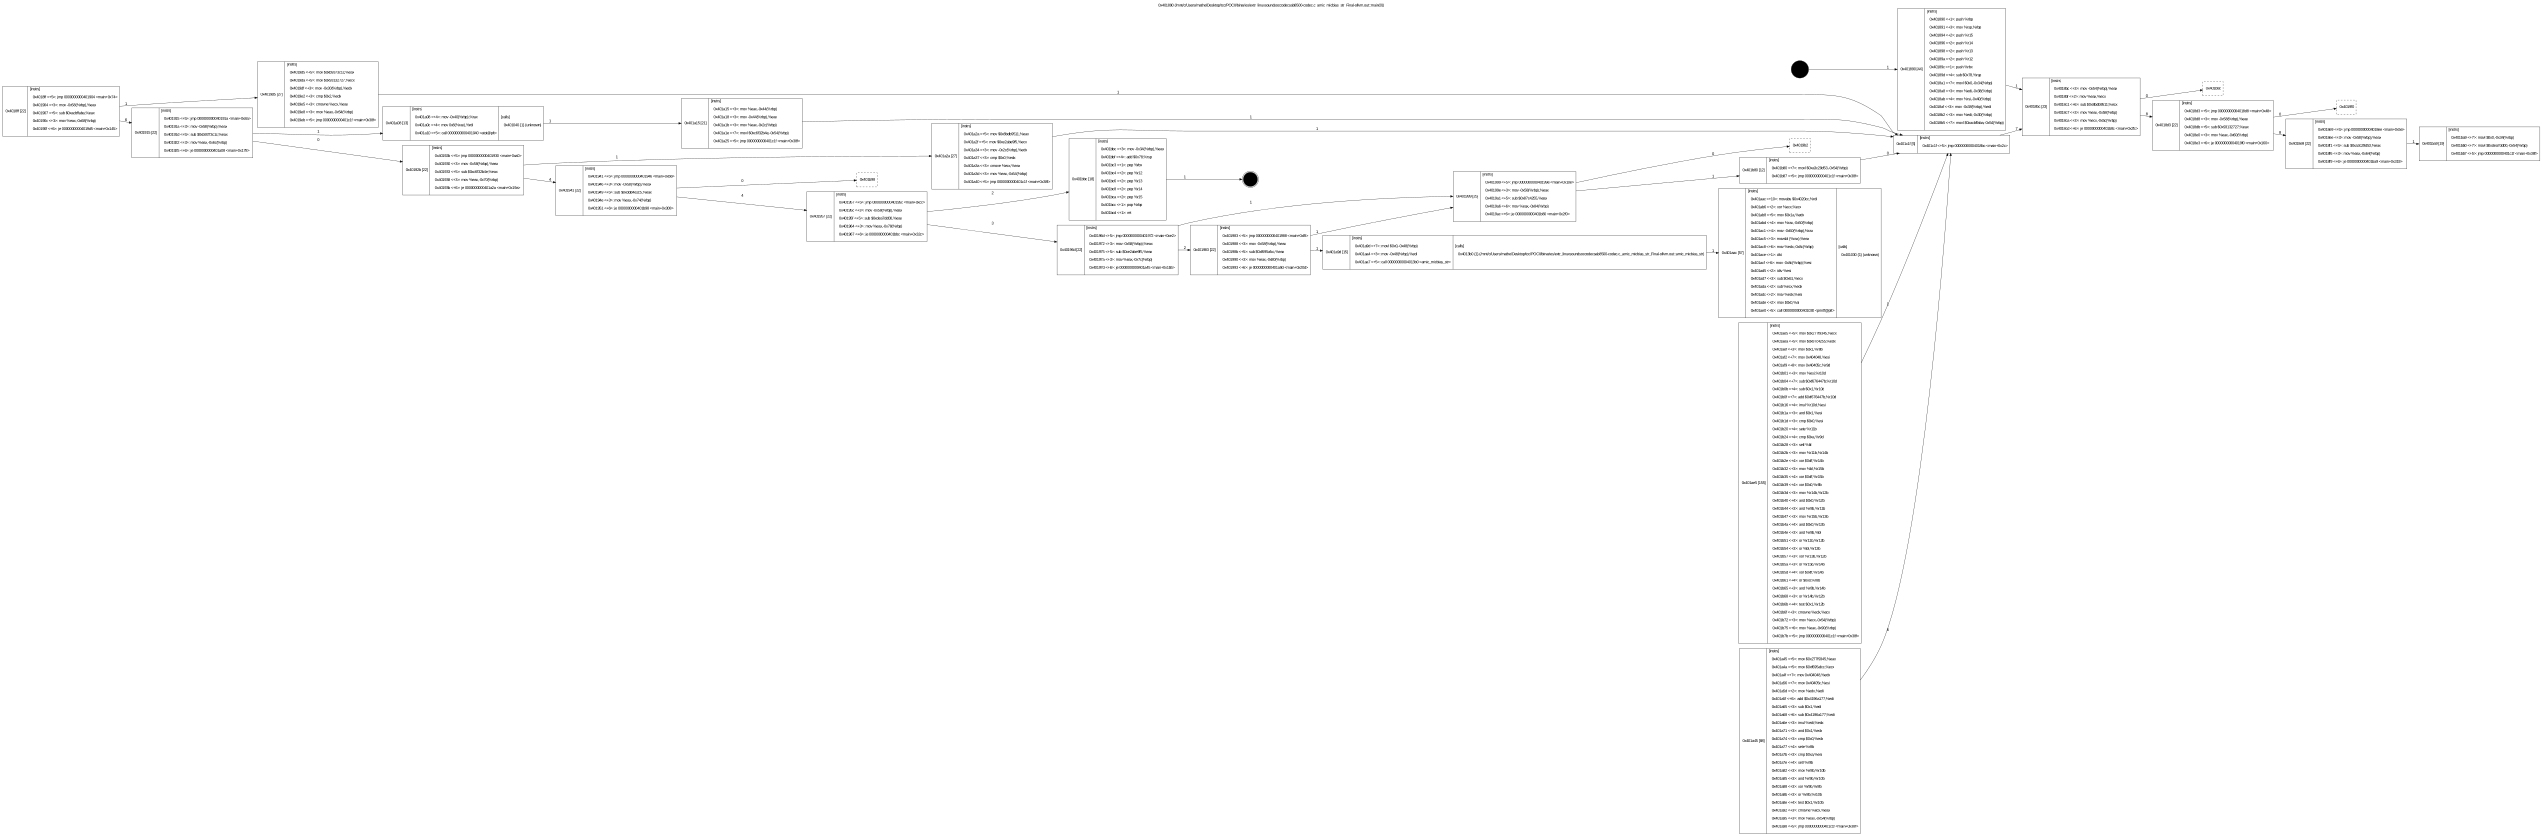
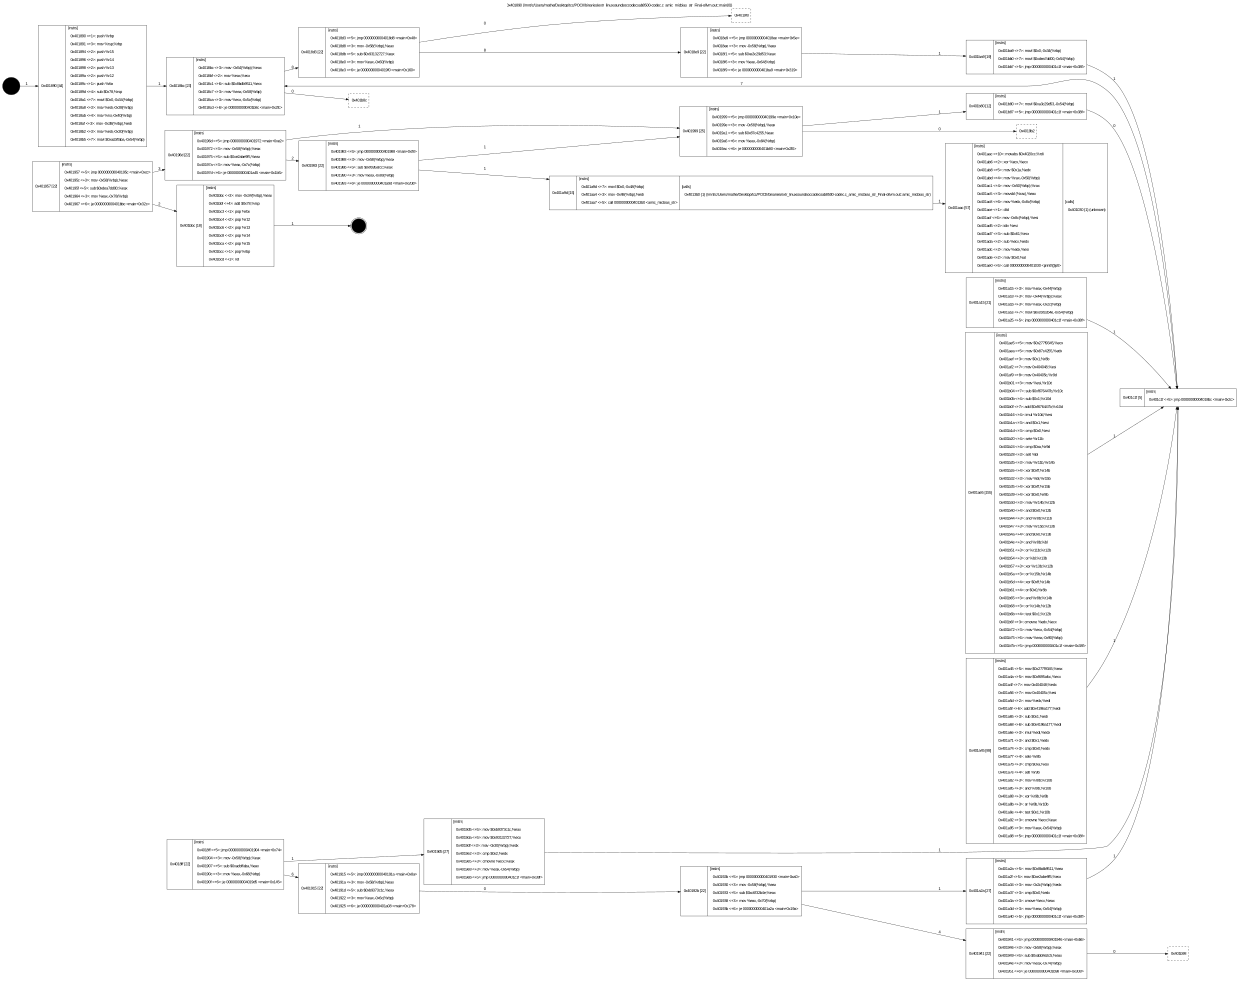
node "0x401a08 [13]": removed
edge "0x401941 [22]" -> "0x401957 [22]": removed, label "4"
edge "0x401ba9 [19]" -> "0x401c1f [5]": added, label "1"
edge "0x401a45 [88]" -> "0x401c1f [5]": label " 6" -> " 1"
